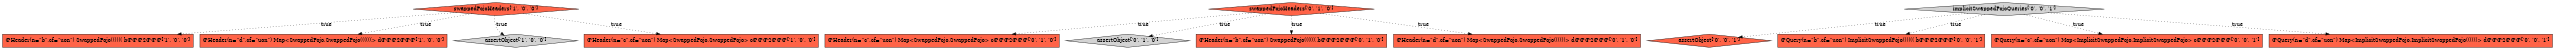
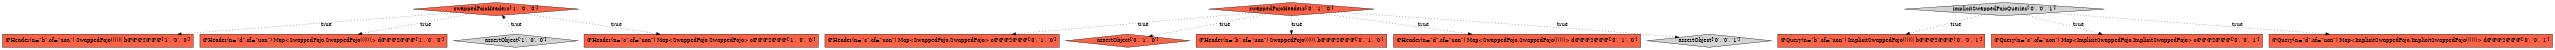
edge "swappedPojoHeaders['1', '0', '0']" -> "assertObject['1', '0', '0']": reversed
edge "implicitSwappedPojoQueries['0', '0', '1']" -> "assertObject['0', '0', '1']": now "swappedPojoHeaders['0', '1', '0']" -> "assertObject['0', '0', '1']"
node "assertObject['0', '1', '0']": fillcolor lightgray -> tomato
node "assertObject['0', '0', '1']": fillcolor tomato -> lightgray
